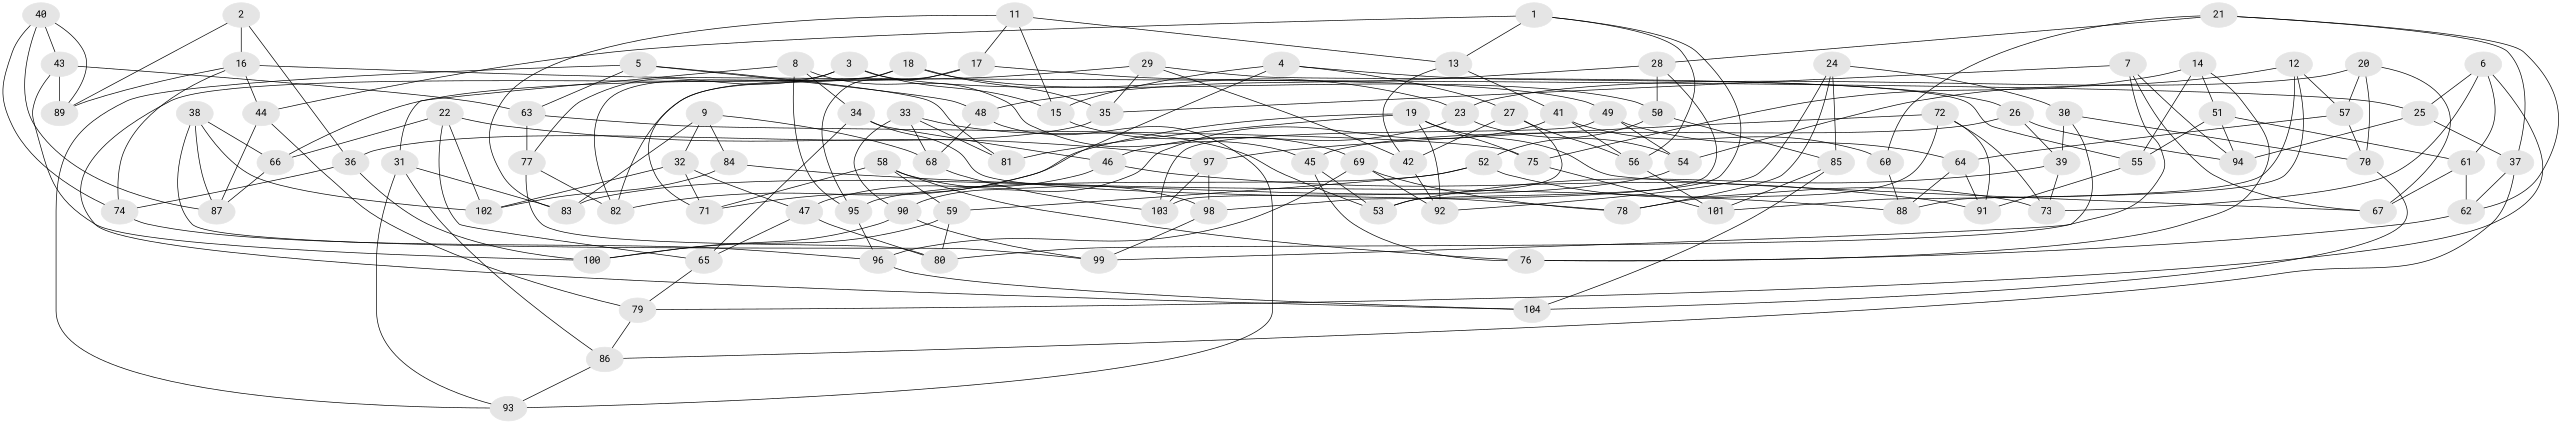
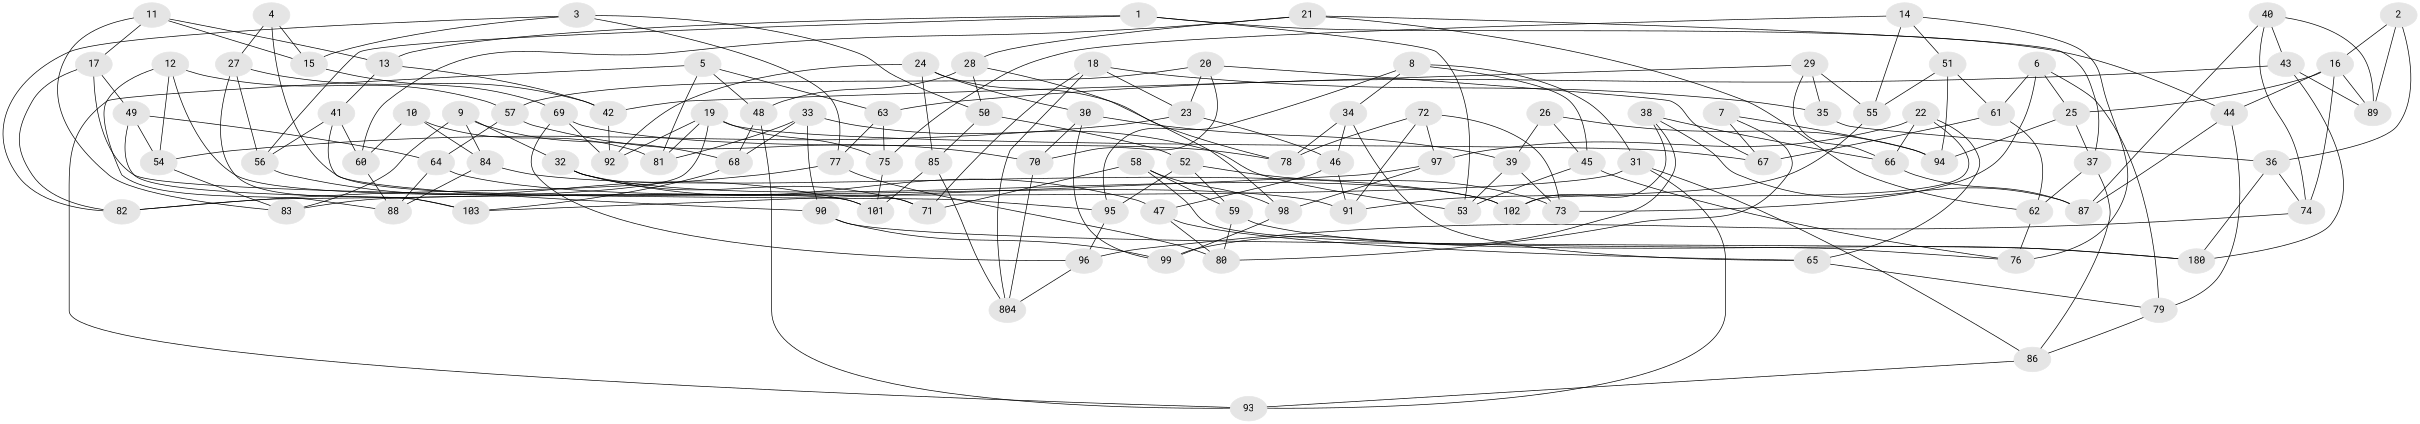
edge "4" -- "26": removed
edge "7" -- "35": removed
node "10": added
node "100": label "100" -> "180"
node "104": label "104" -> "804"
